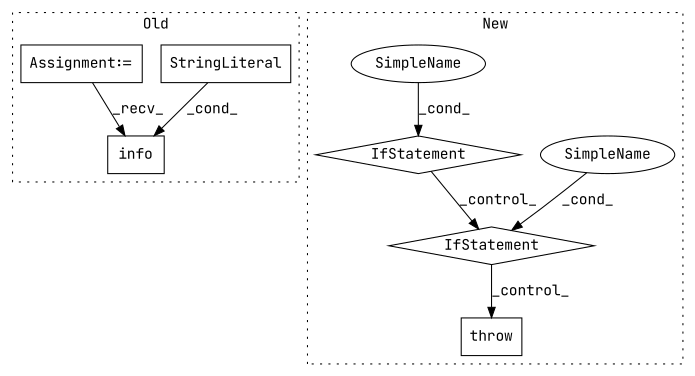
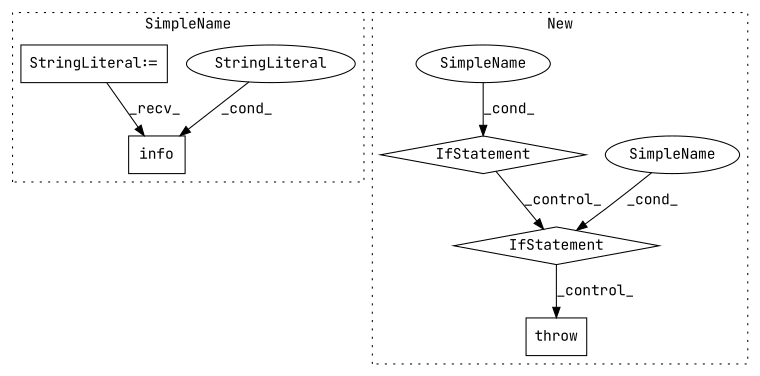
cluster "Old": label "Old" -> "SimpleName"
node "Assignment:=": label "Assignment:=" -> "StringLiteral:="
node "StringLiteral": shape box -> ellipse
